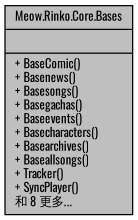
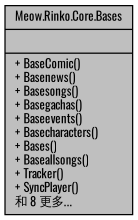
node "Meow.Rinko.Core.Bases": text "+ Basearchives()" -> "+ Bases()"
